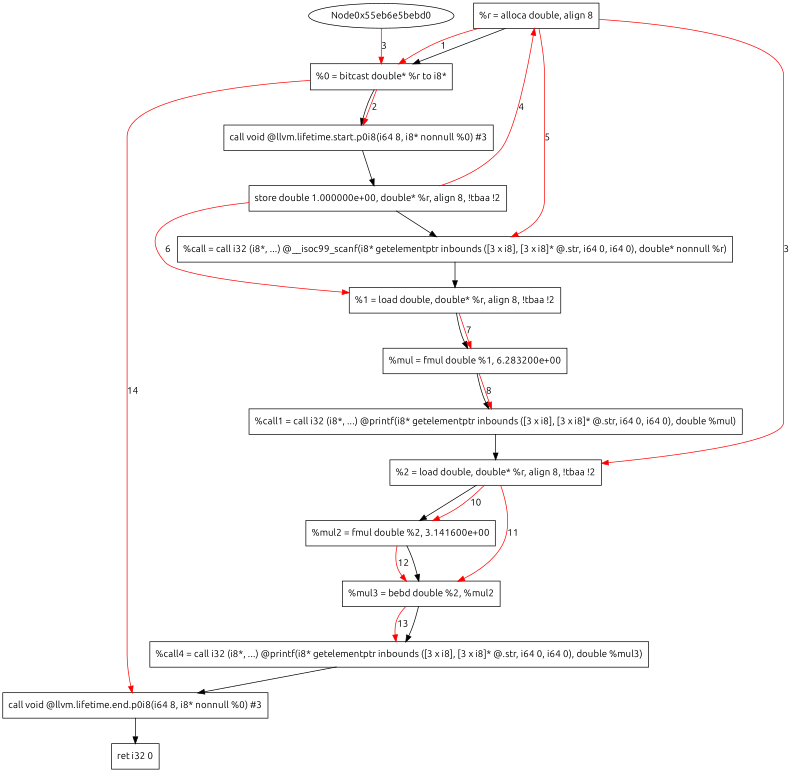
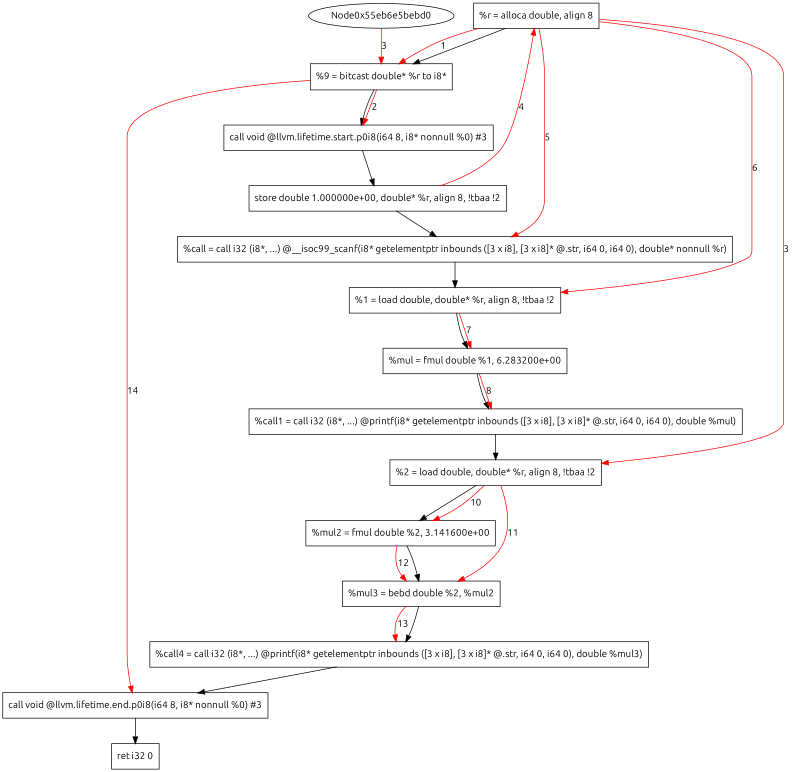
node "%0 = bitcast double* %r to i8*": label "%0 = bitcast double* %r to i8*" -> "%9 = bitcast double* %r to i8*"
edge "store double 1.000000e+00, double* %r, align 8, !tbaa !2" -> "%1 = load double, double* %r, align 8, !tbaa !2": now "%r = alloca double, align 8" -> "%1 = load double, double* %r, align 8, !tbaa !2"
